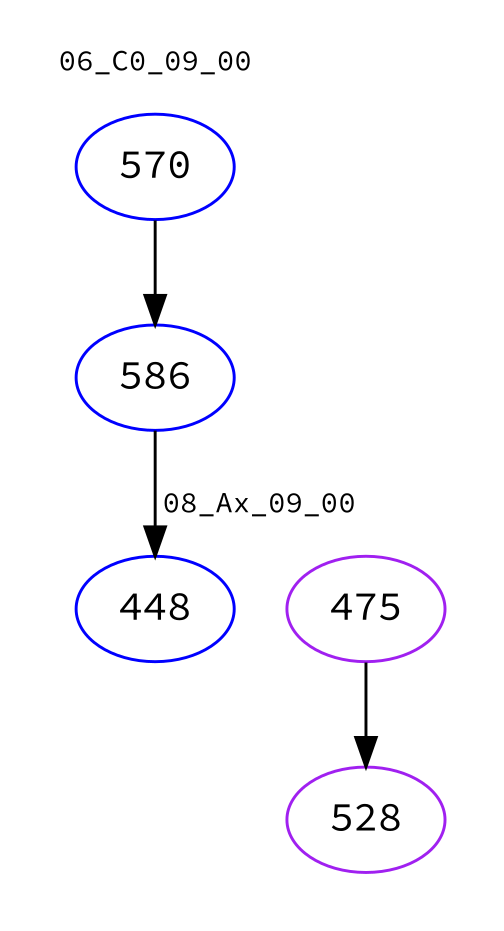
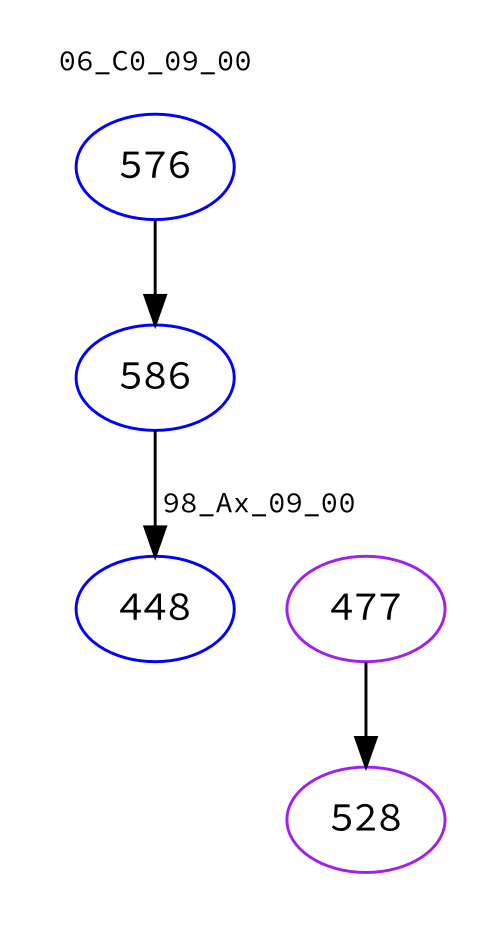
node "570": label "570" -> "576"
cluster "08_Ax_09_00": label "08_Ax_09_00" -> "98_Ax_09_00"
node "475": label "475" -> "477"
